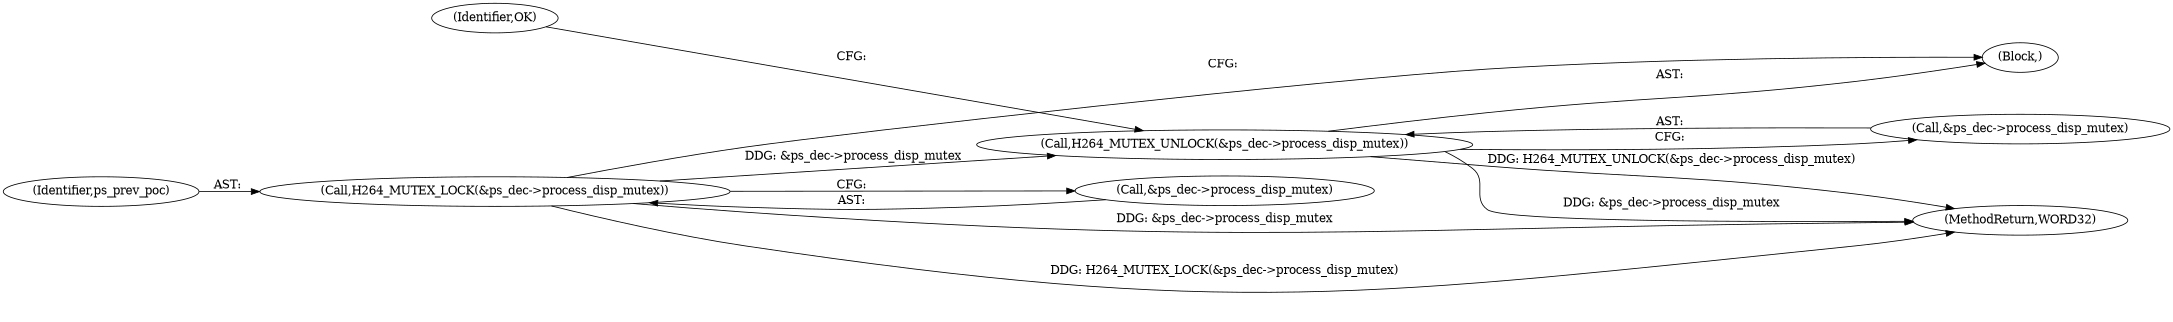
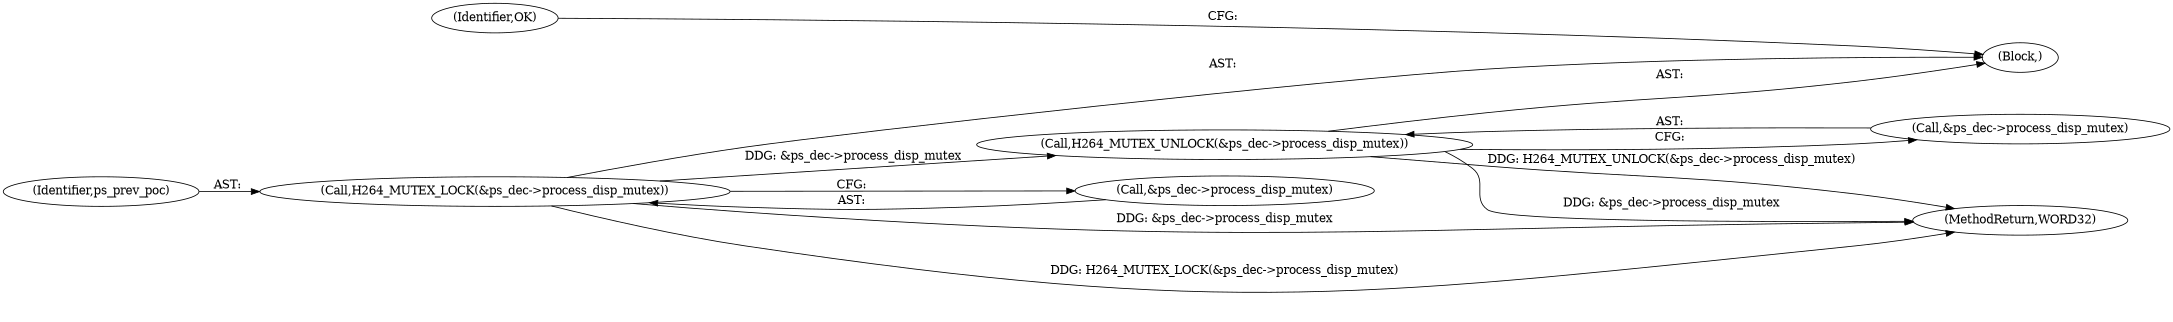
edge "(Call,H264_MUTEX_LOCK(&ps_dec->process_disp_mutex))" -> "(Block,)": label "CFG: " -> "AST: "
edge "(Identifier,OK)" -> "(Call,H264_MUTEX_UNLOCK(&ps_dec->process_disp_mutex))": now "(Identifier,OK)" -> "(Block,)"
